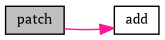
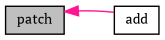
edge "patch" -> "add": reversed
